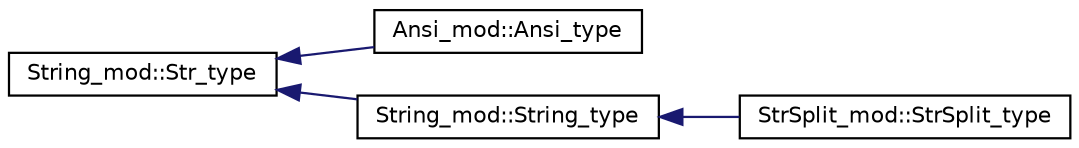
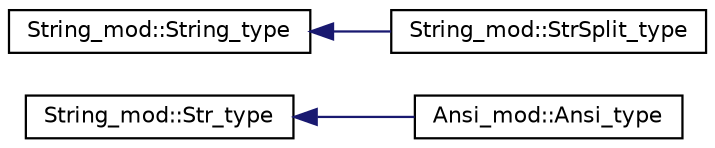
edge "String_mod::String_type" -> "String_mod::Str_type": removed
node "StrSplit_mod::StrSplit_type": label "StrSplit_mod::StrSplit_type" -> "String_mod::StrSplit_type"
